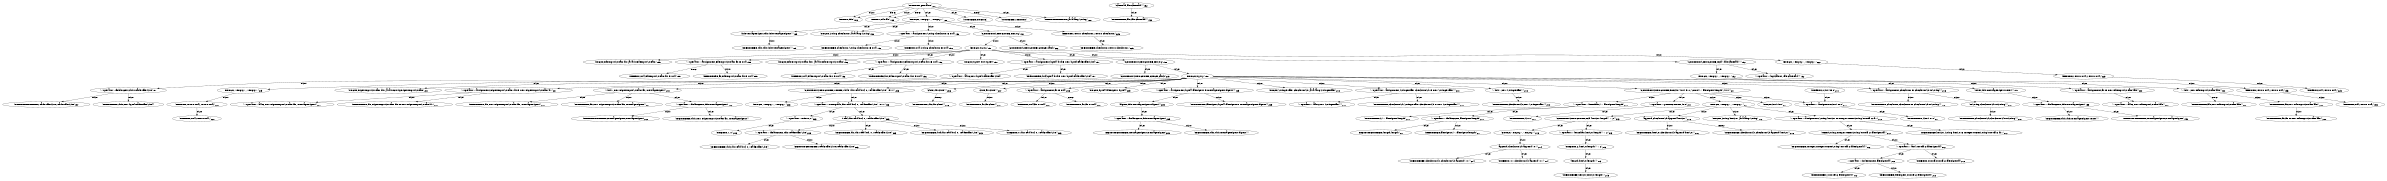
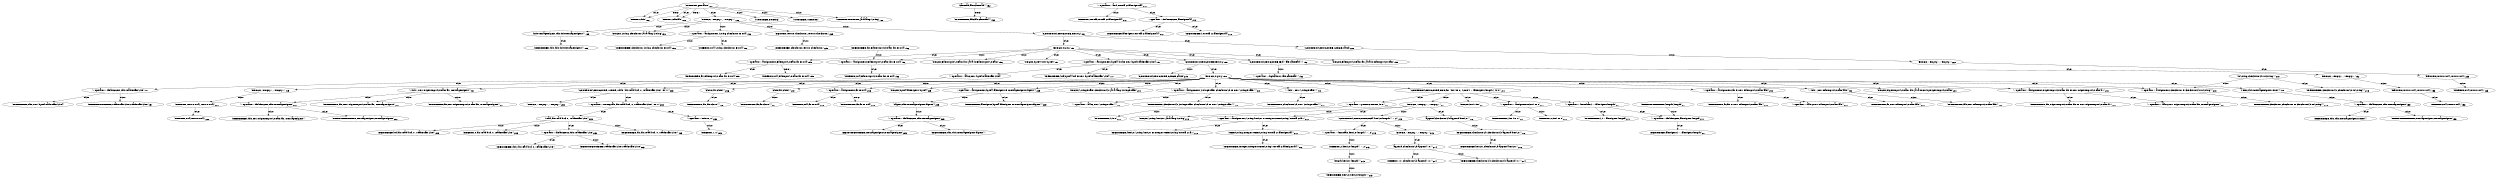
edge "(METHOD,getValue)" -> "(MODIFIER,VIRTUAL)": label "DDG: " -> "AST: "
edge "(canRead,file.canRead())" -> "(IDENTIFIER,file,file.canRead())": label "AST: " -> "DDG: "
edge "(<operator>.assignment,FileOutputStream fos = null)" -> "(IDENTIFIER,fos,FileOutputStream fos = null)": reversed
node "(IDENTIFIER,buf,byte[] buf = new byte[readBufferSize])": text "197" -> "177"
edge "(close,dis.close())" -> "(IDENTIFIER,dis,dis.close())": label "DDG: " -> "AST: "
edge "(LITERAL,0,int i = 0)" -> "(<operator>.assignment,int i = 0)": reversed
edge "(<operator>.assignment,checksum = checksumSb.toString())" -> "(toString,checksumSb.toString())": reversed
edge "(<init>,new FileInputStream(file))" -> "(IDENTIFIER,file,new FileInputStream(file))": label "DDG: " -> "AST: "
edge "(IDENTIFIER,fis,new FileInputStream(file))" -> "(IDENTIFIER,fis,fis = new FileInputStream(file))": now "(<operator>.assignment,fis = new FileInputStream(file))" -> "(IDENTIFIER,fis,fis = new FileInputStream(file))"
edge "(append,checksumSb.append(hexStr))" -> "(IDENTIFIER,hexStr,checksumSb.append(hexStr))": now "(IDENTIFIER,checksumSb,checksumSb.append(hexStr))" -> "(IDENTIFIER,hexStr,checksumSb.append(hexStr))"
edge "(<operator>.fieldAccess,fileDigest.length)" -> "(FIELD_IDENTIFIER,length,length)": reversed
edge "(append,checksumSb.append(hexStr))" -> "(IDENTIFIER,checksumSb,checksumSb.append(hexStr))": label "DDG: " -> "AST: "
edge "(toHexString,Integer.toHexString(0x00ff & fileDigest[i]))" -> "(<operator>.and,0x00ff & fileDigest[i])": removed, label "AST:"
